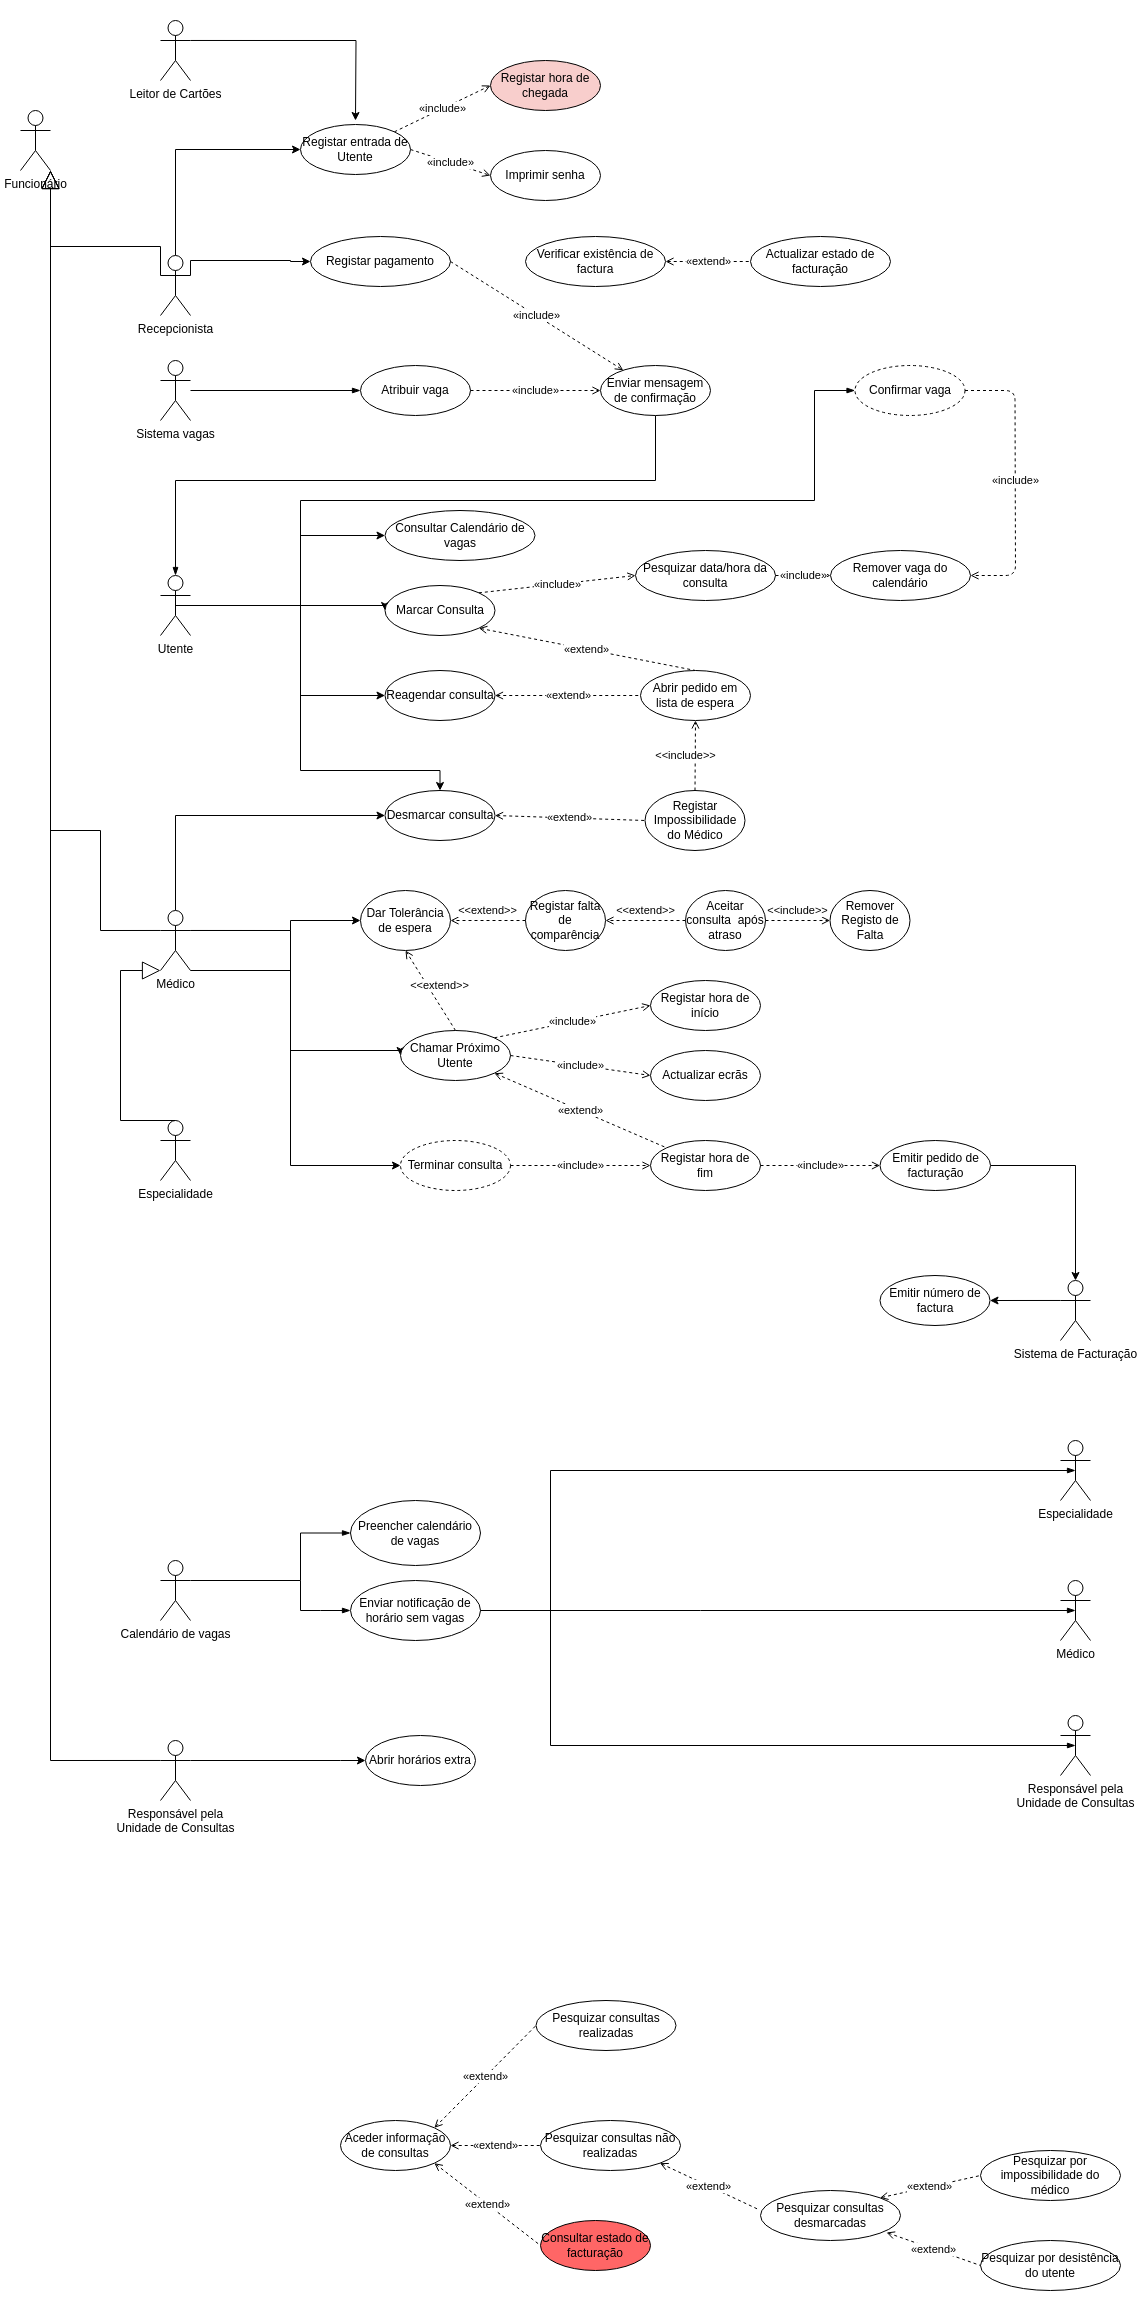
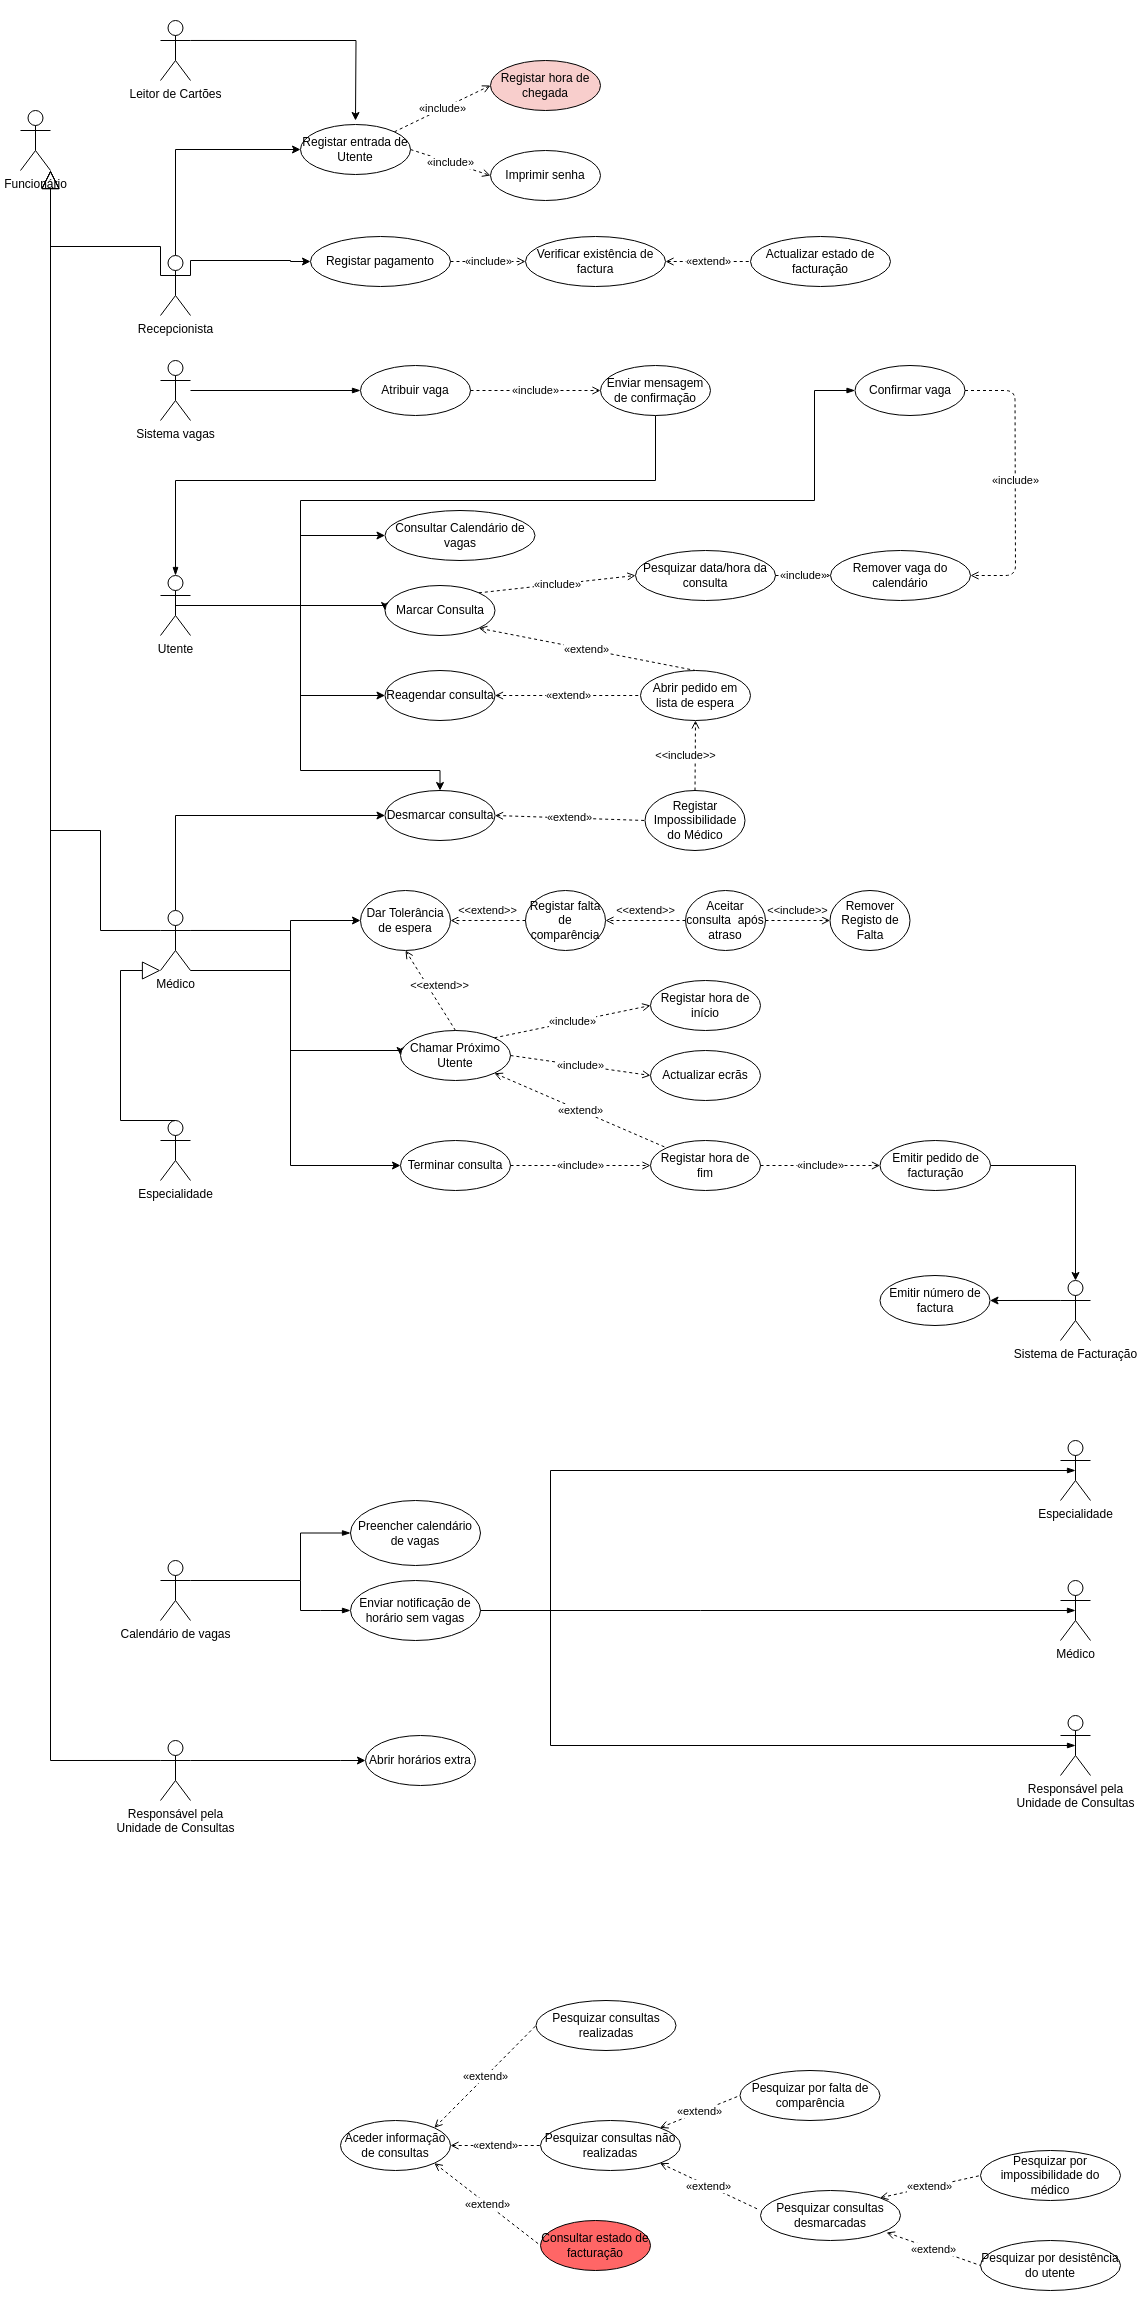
edge "Registar pagamento" -> "Enviar mensagem de confirmação": now "Registar pagamento" -> "Verificar existência de factura"
node "Confirmar vaga": style dashed -> solid
node "Terminar consulta": style dashed -> solid
node "Pesquizar por falta de comparência": added
edge "Pesquizar por falta de comparência" -> "Pesquizar consultas não realizadas": added, label "«extend»"
